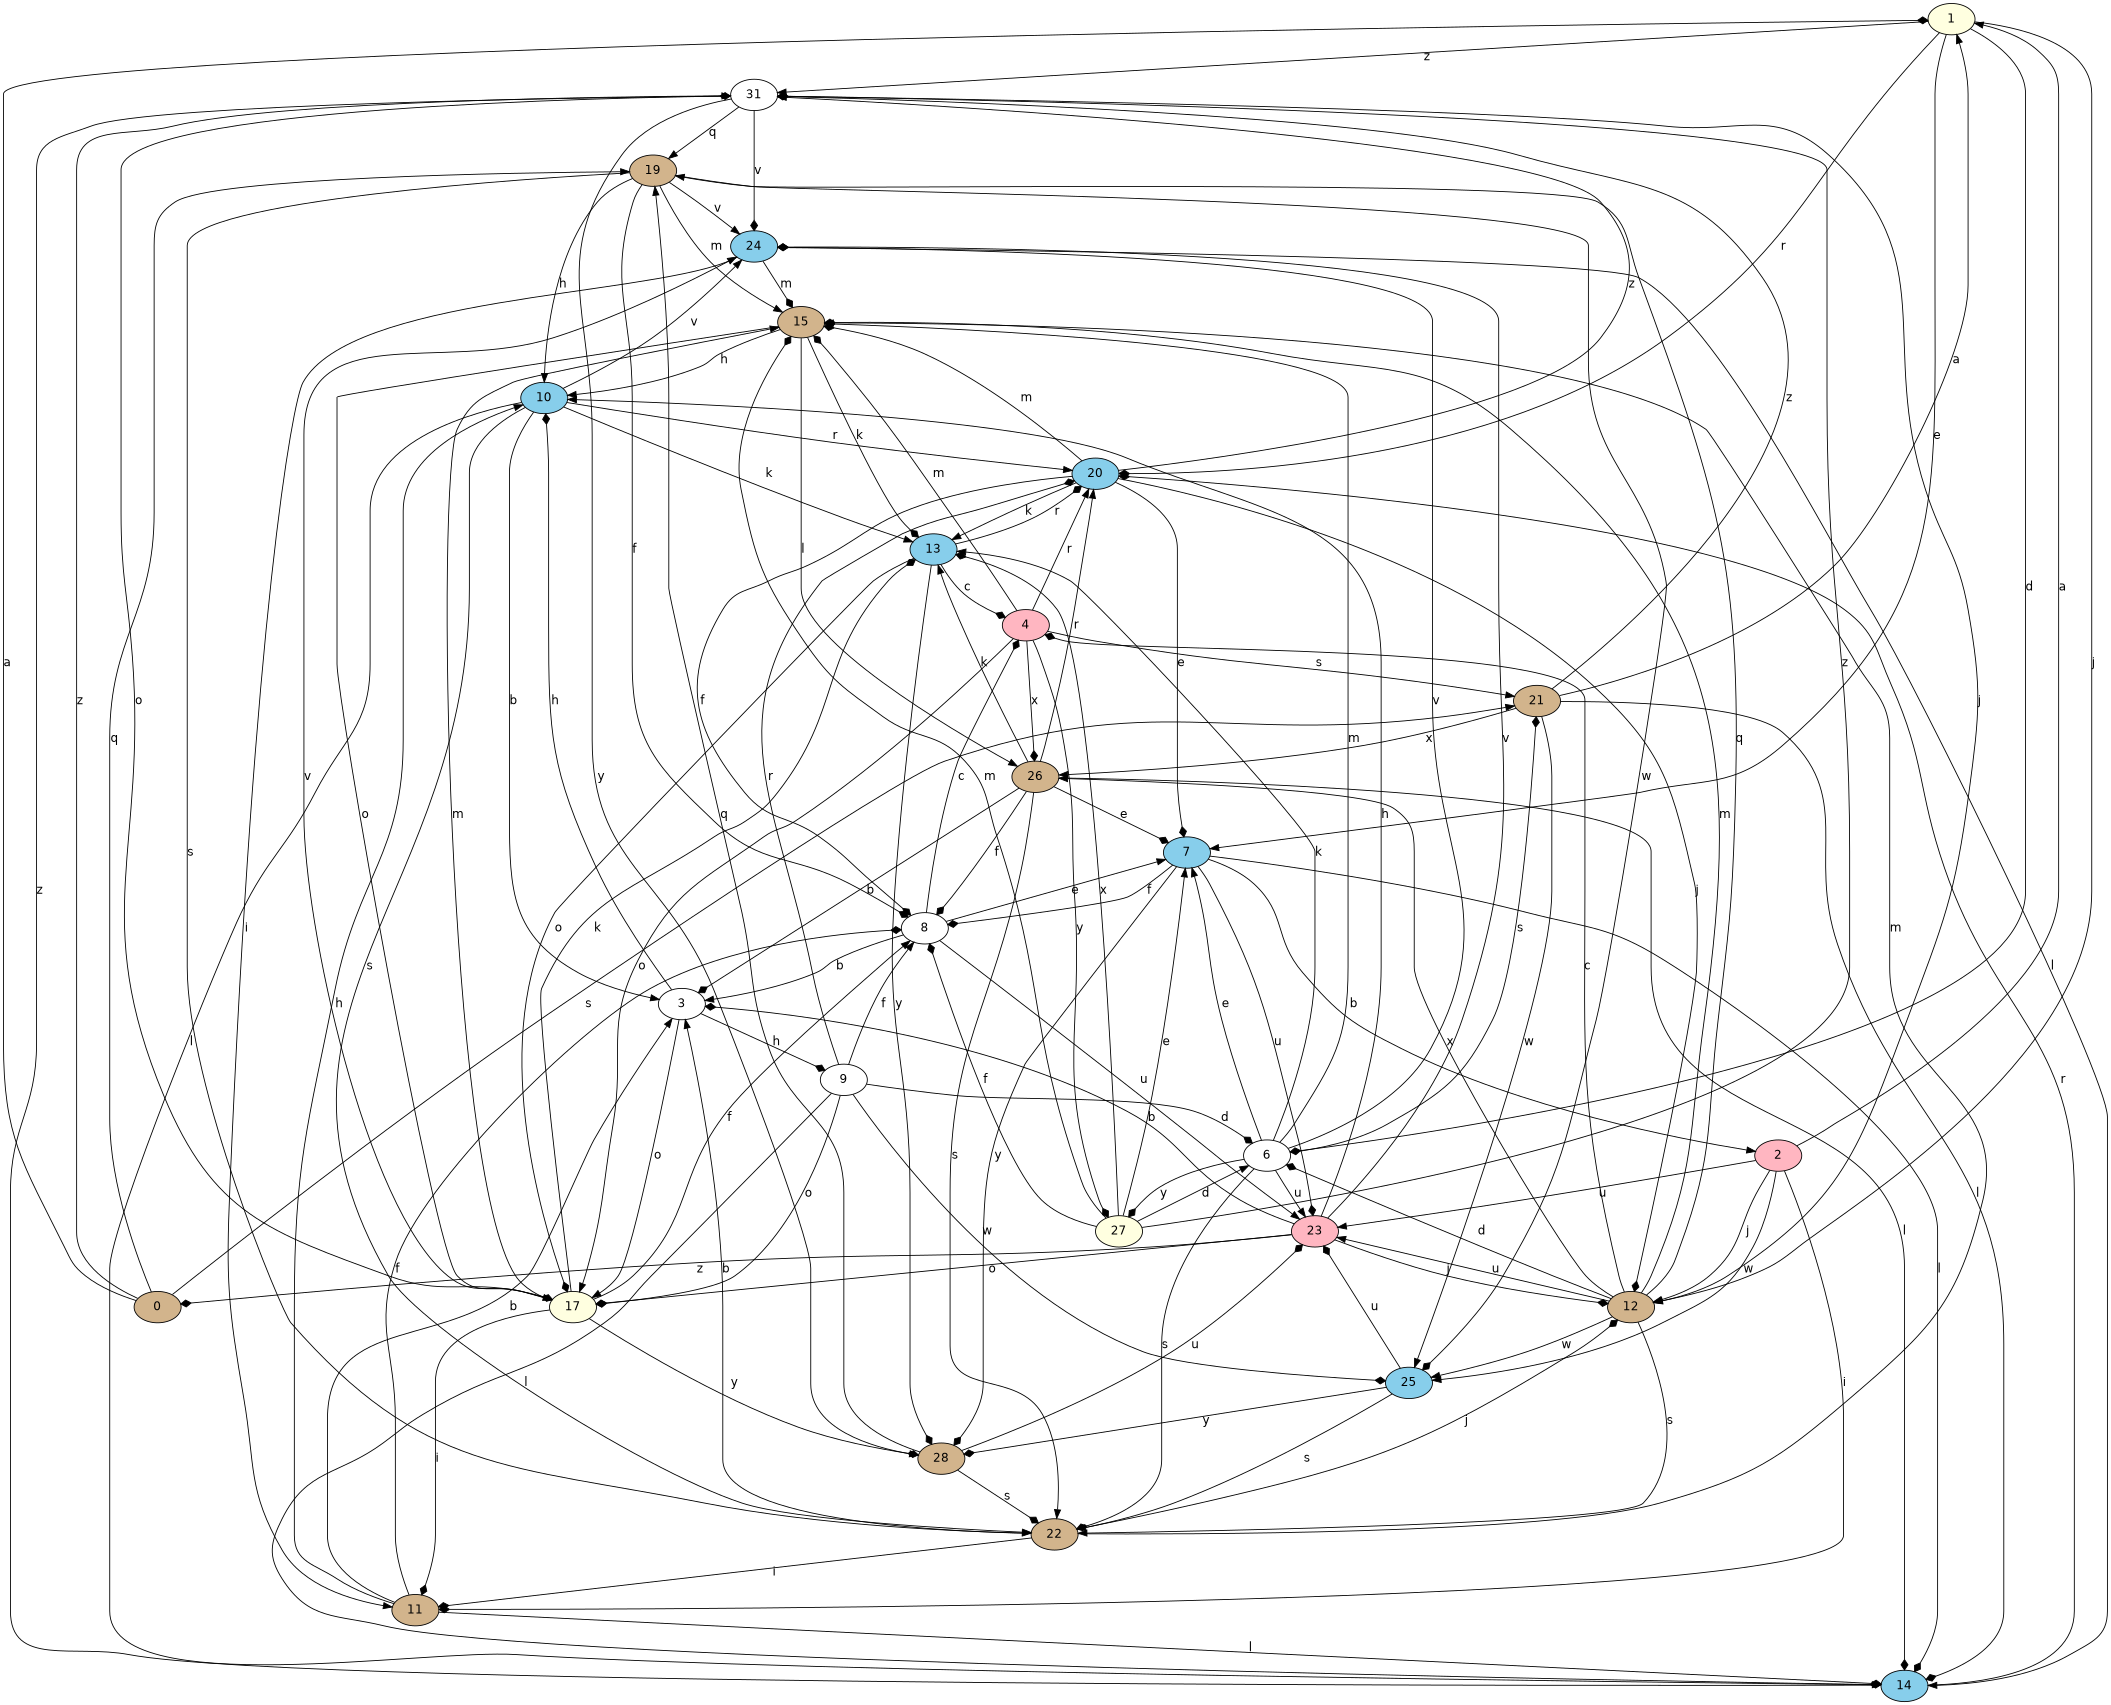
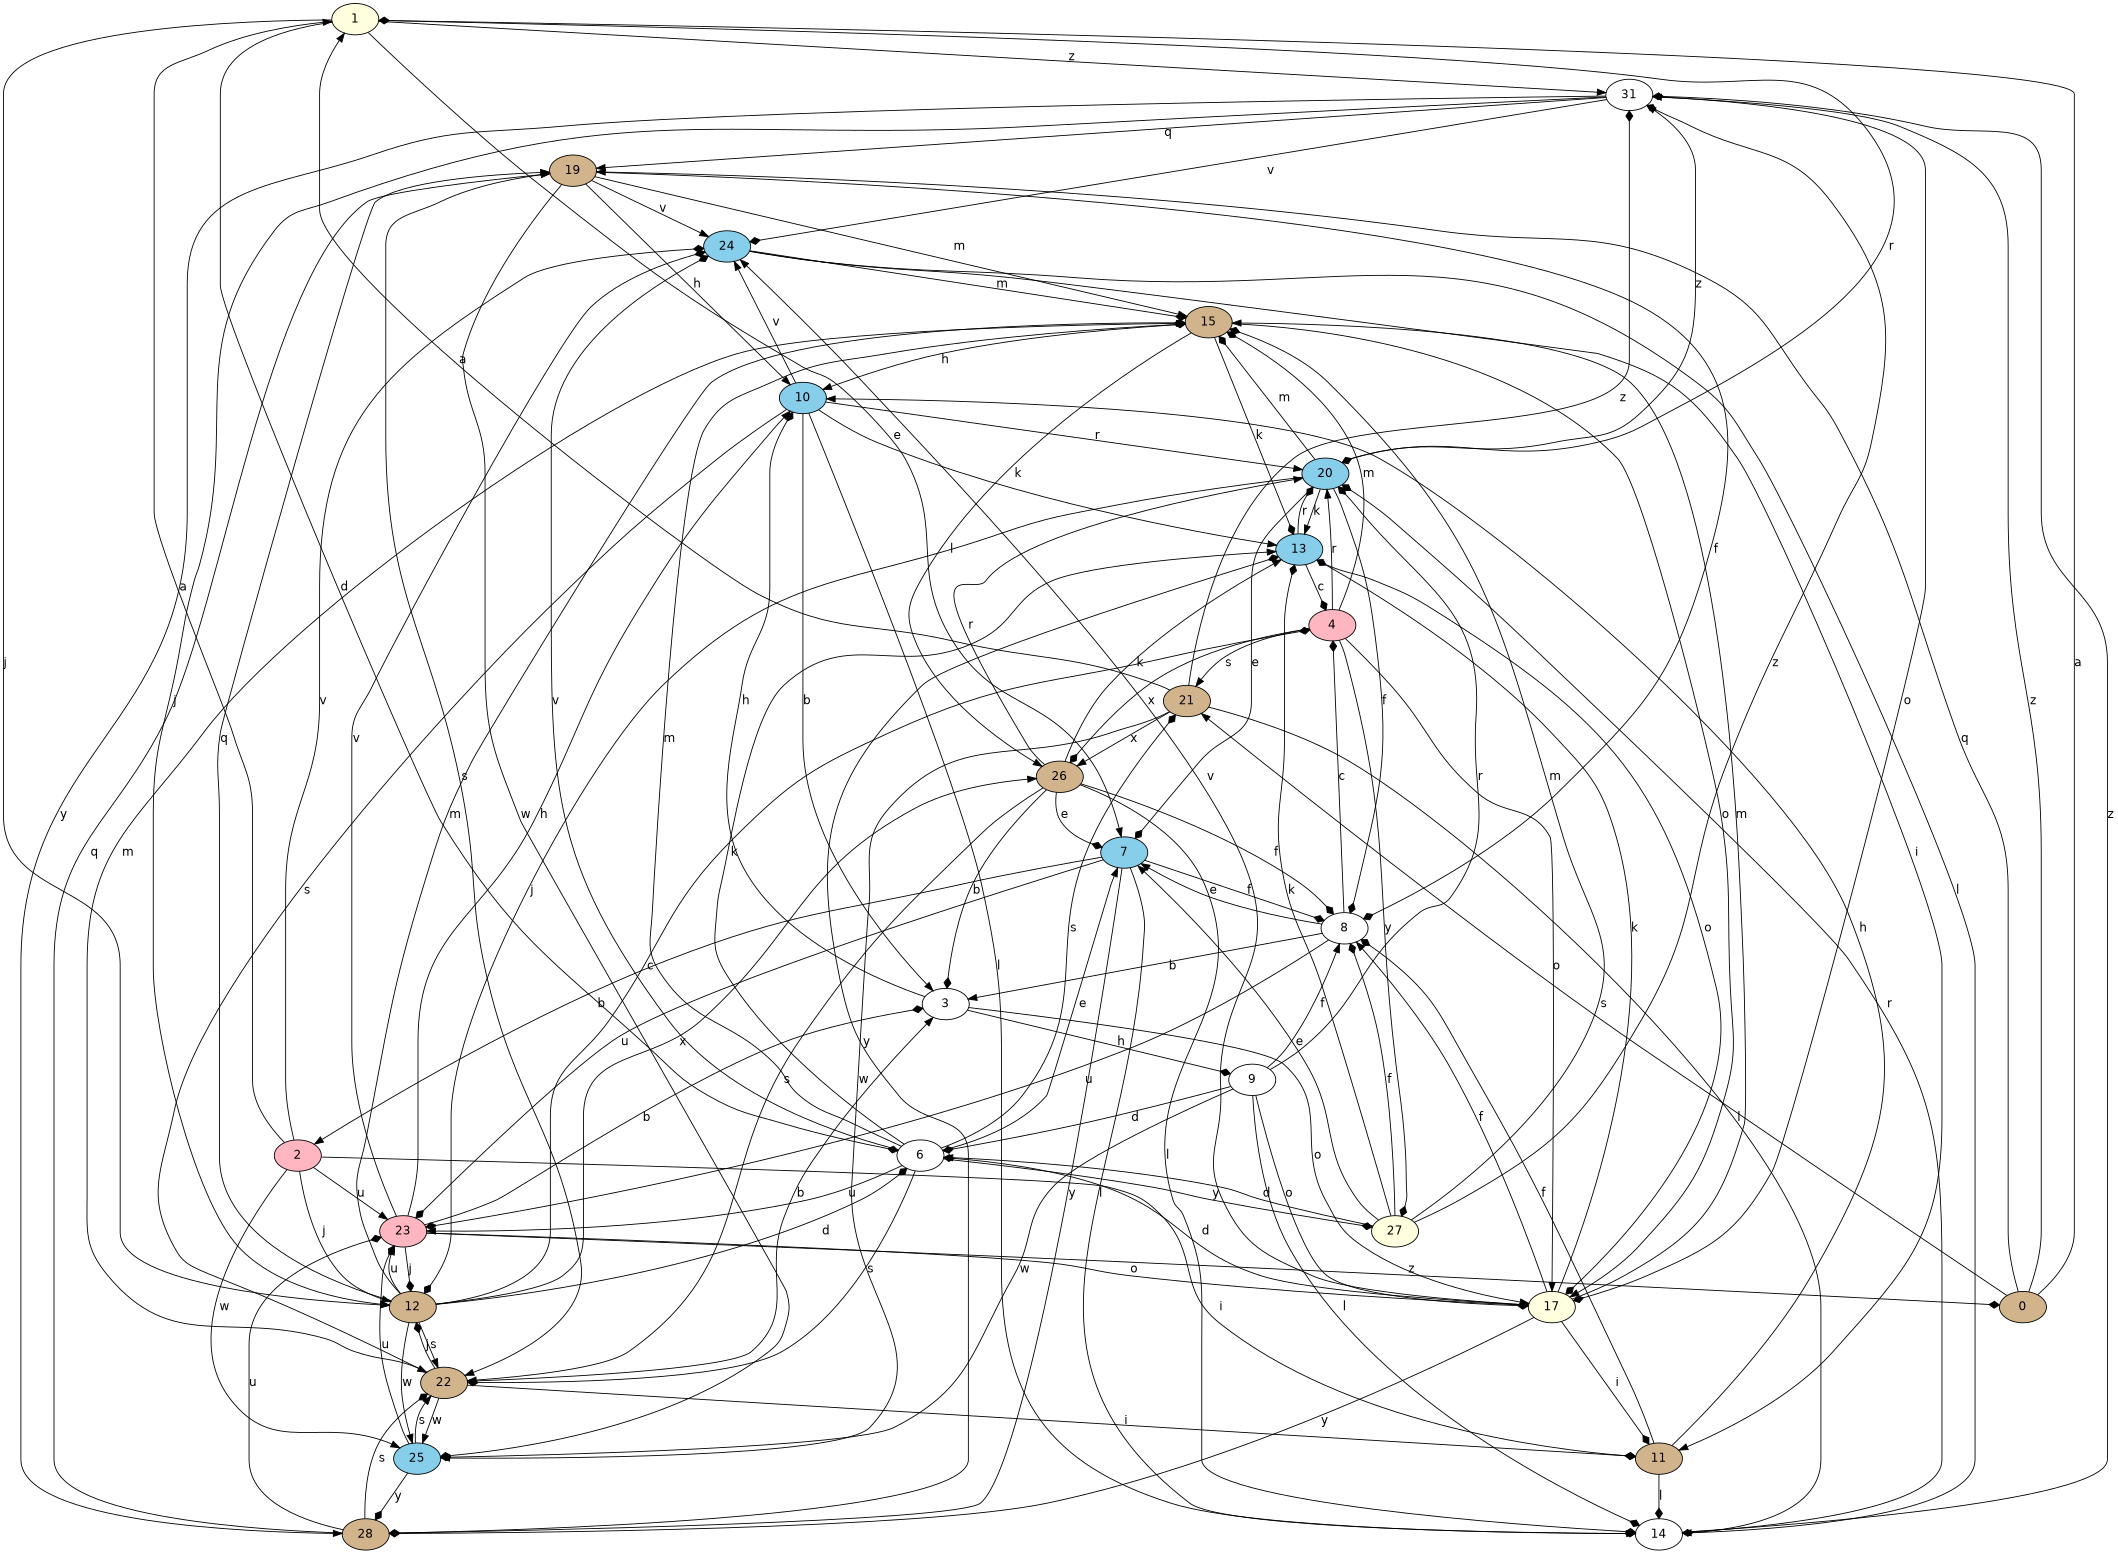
edge "2" -> "24": added, label "v"
edge "27" -> "13": label "x" -> "k"
edge "13" -> "28": reversed
edge "8" -> "23": arrowhead normal -> diamond
edge "17" -> "6": added, label "d"
edge "11" -> "3": removed, label "b"
edge "22" -> "25": added, label "w"
node "14": fillcolor skyblue -> white
